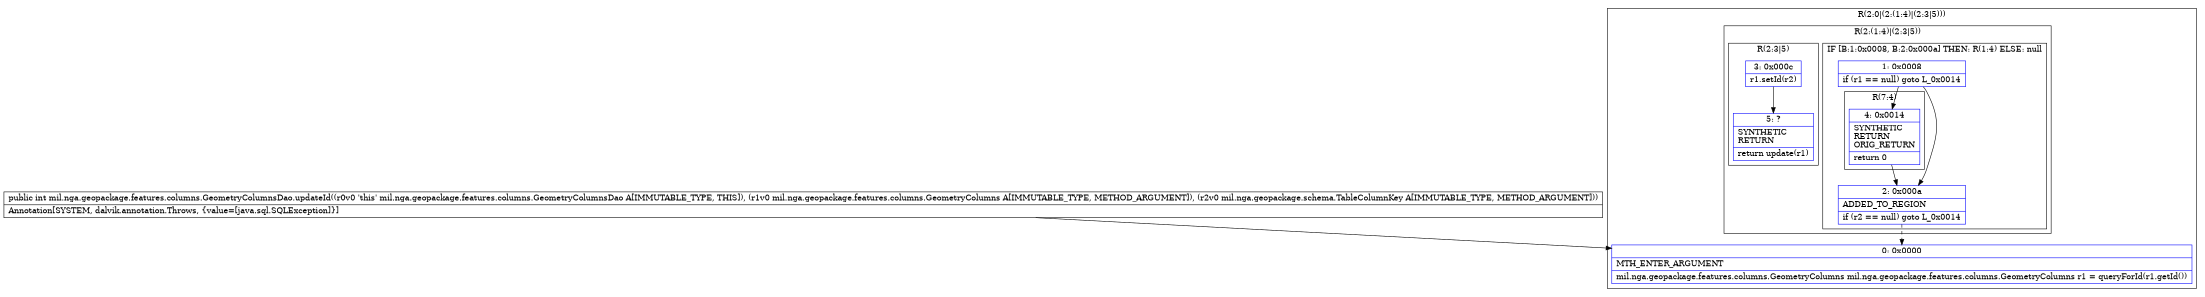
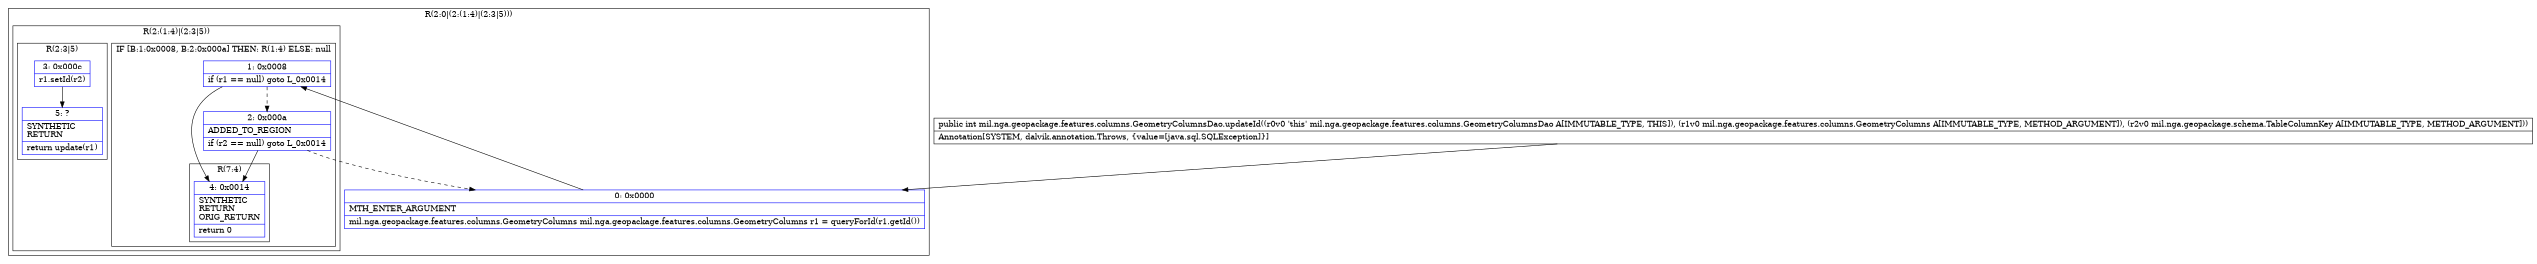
edge "1: 0x0008" -> "2: 0x000a": style solid -> dashed
edge "0: 0x0000" -> "1: 0x0008": added
edge "4: 0x0014" -> "2: 0x000a": reversed
